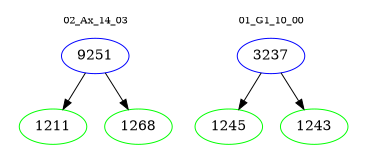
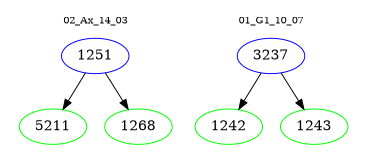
cluster "01_G1_10_00": label "01_G1_10_00" -> "01_G1_10_07"
node "9251": label "9251" -> "1251"
node "1211": label "1211" -> "5211"
node "1245": label "1245" -> "1242"
